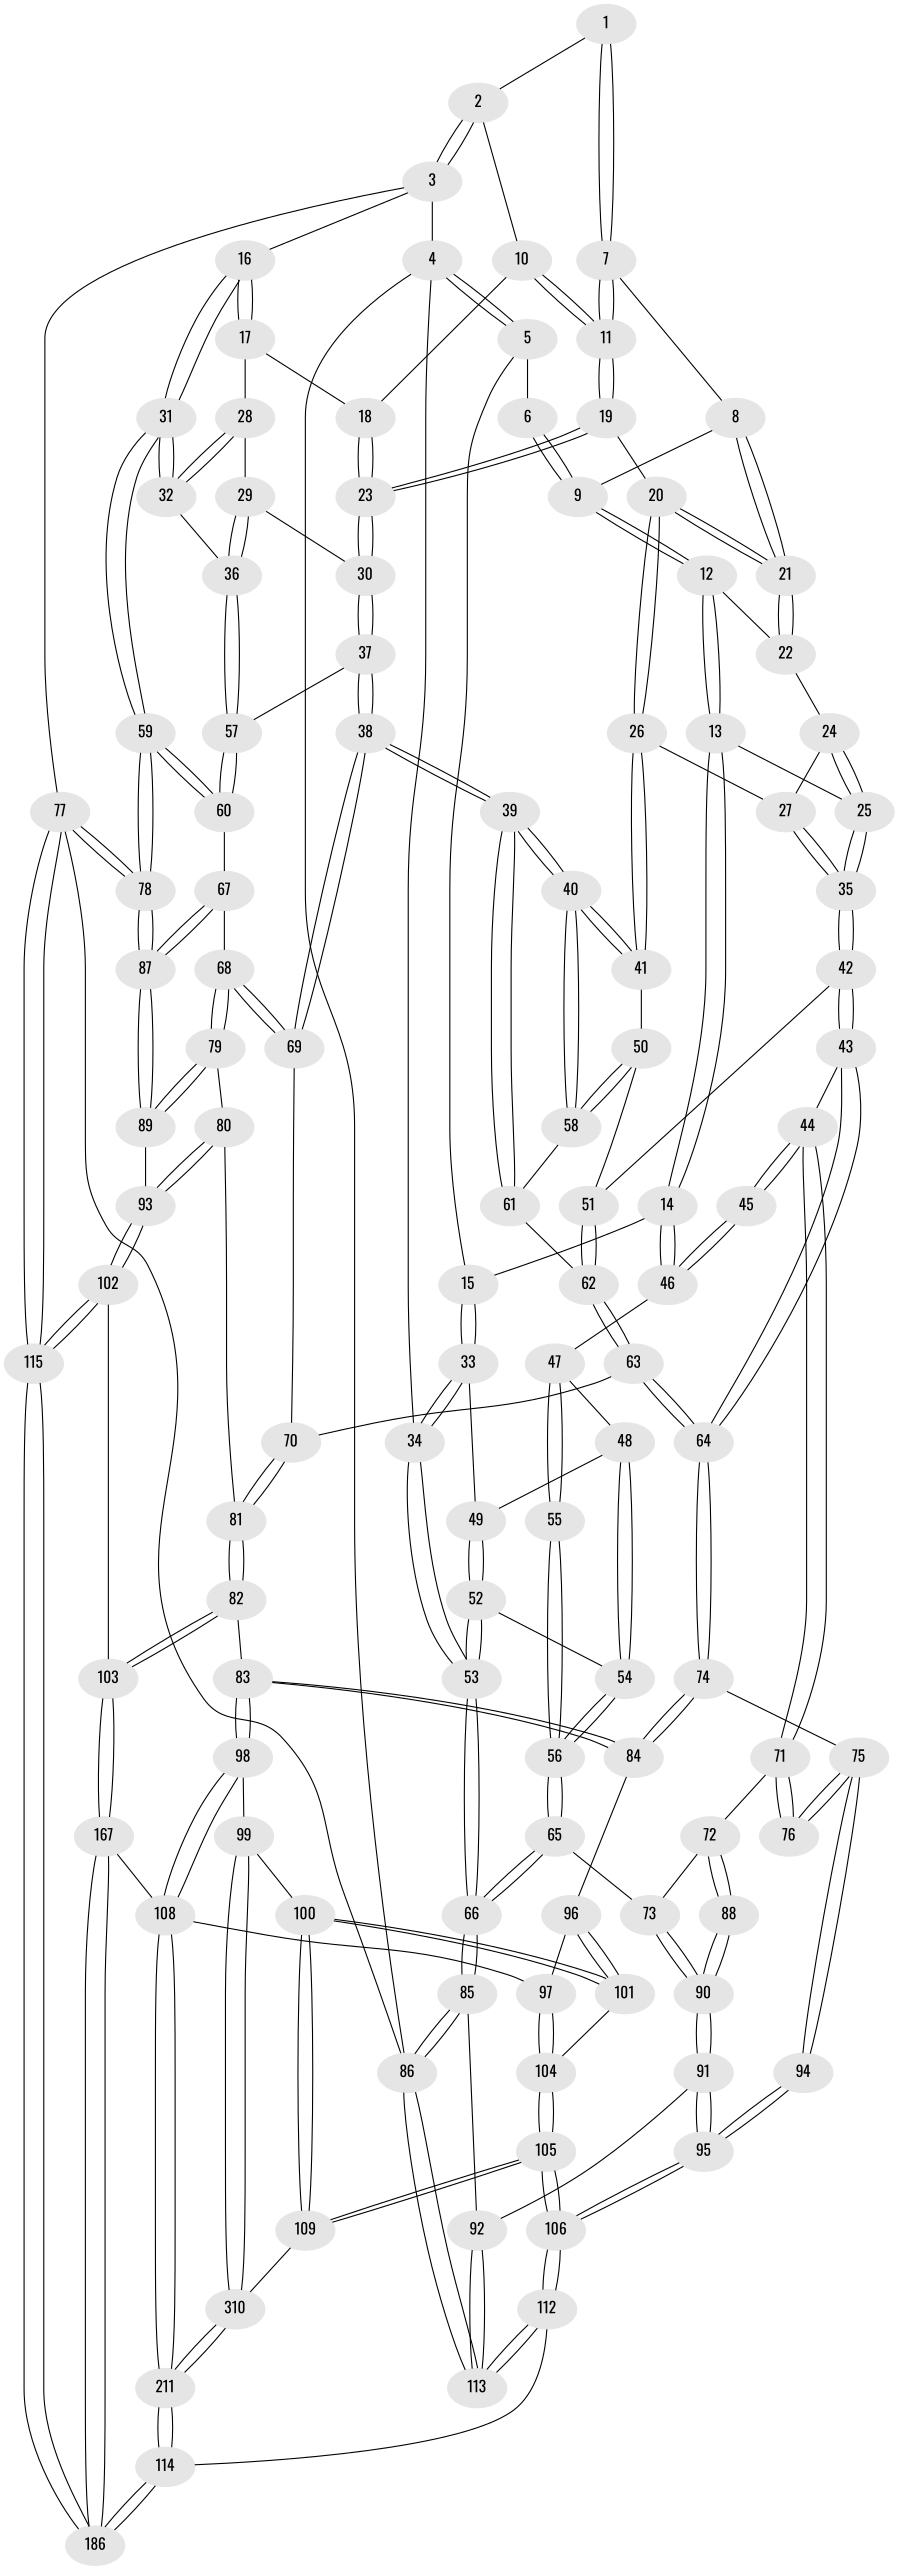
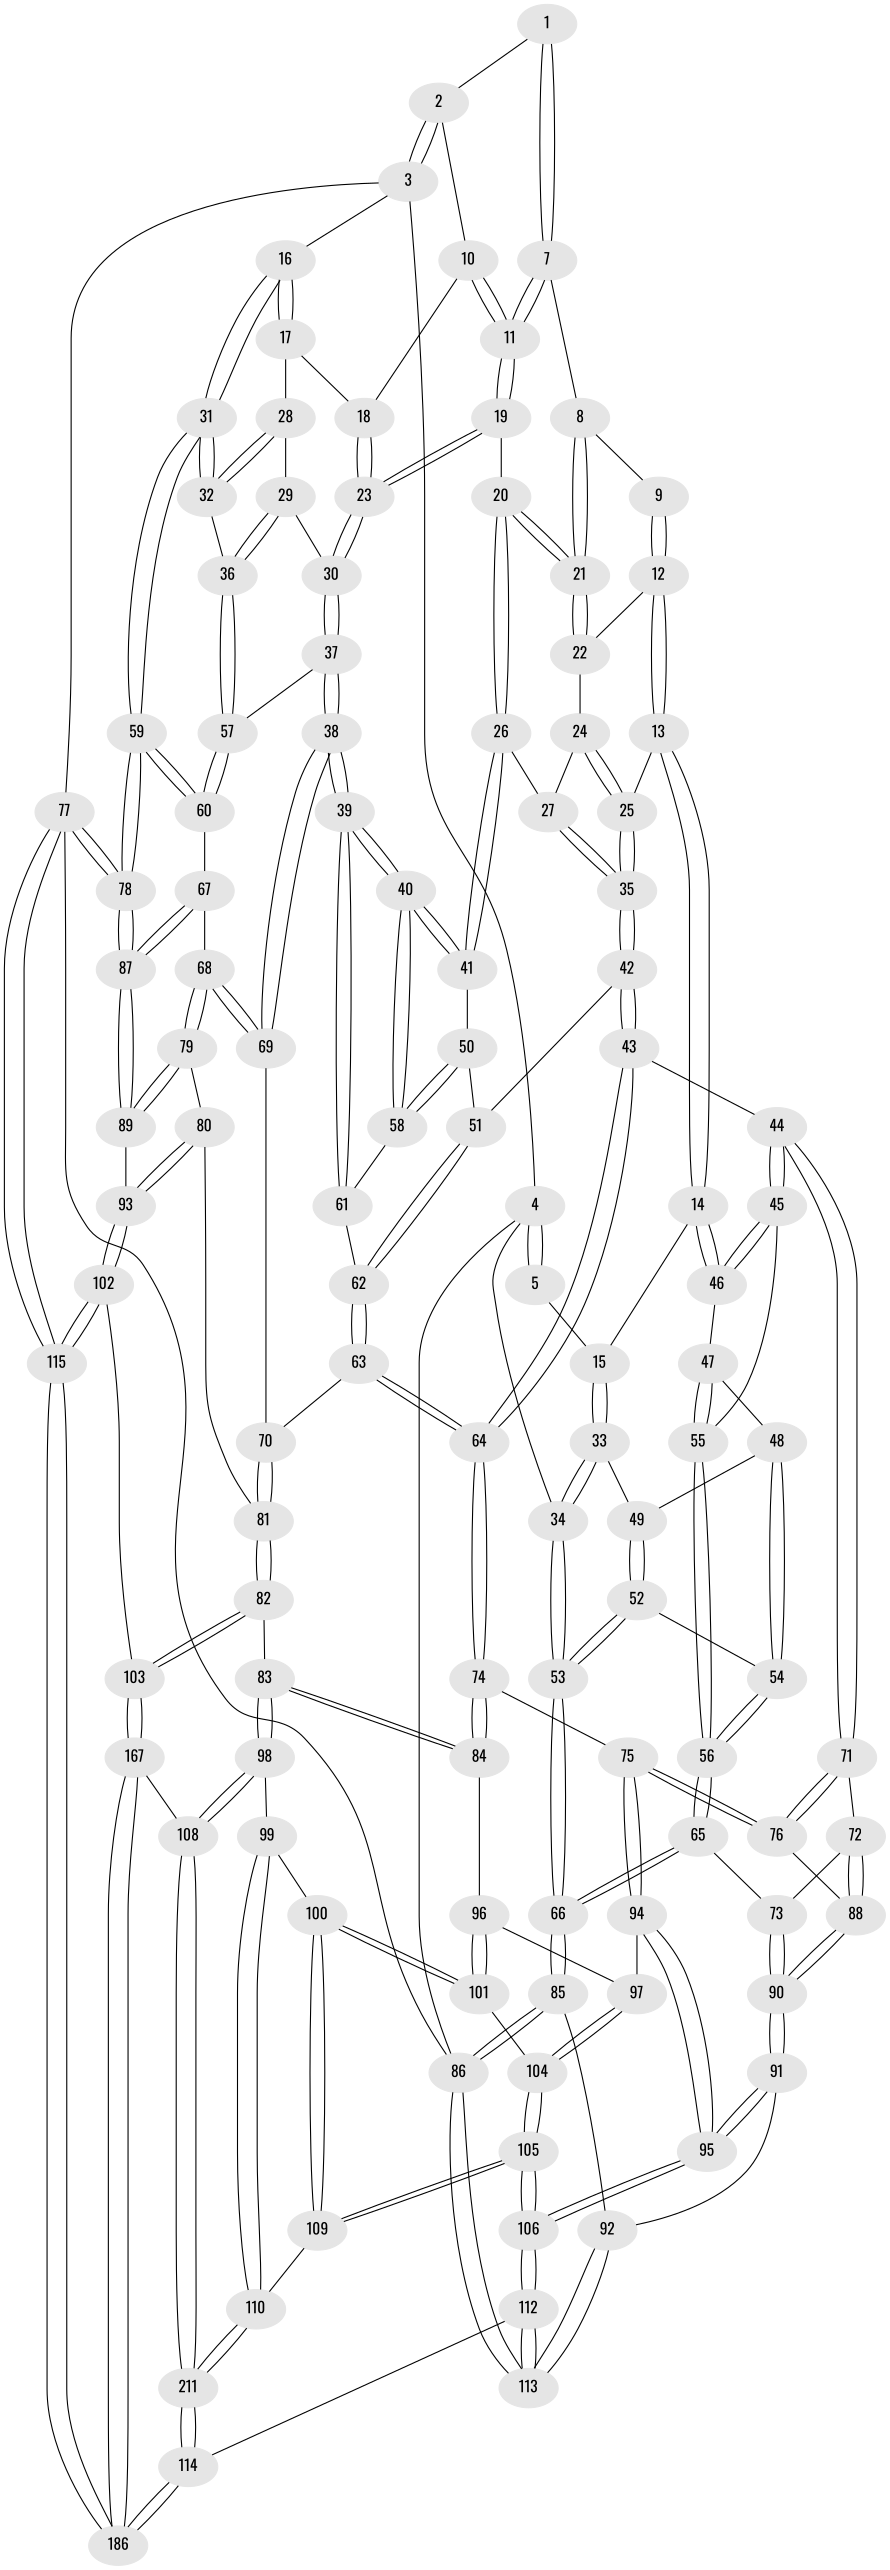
node "6": removed
edge "45" -- "55": added
edge "76" -- "88": added
edge "108" -- "97": now "94" -- "97"
node "310": label "310" -> "110"
